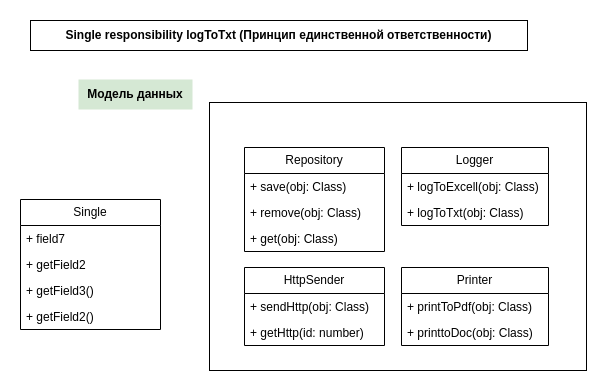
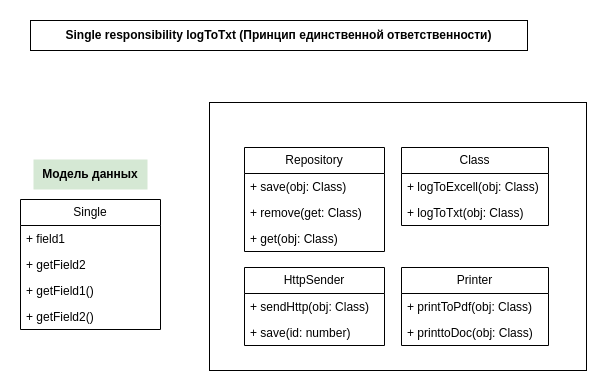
node "Модель данных": moved (136, 95) -> (91, 175)
node "Logger": label "Logger" -> "Class"
node "+ remove(obj: Class)": label "+ remove(obj: Class)" -> "+ remove(get: Class)"
node "+ field7": label "+ field7" -> "+ field1"
node "+ getField3()": label "+ getField3()" -> "+ getField1()"
node "+ getHttp(id: number)": label "+ getHttp(id: number)" -> "+ save(id: number)"
